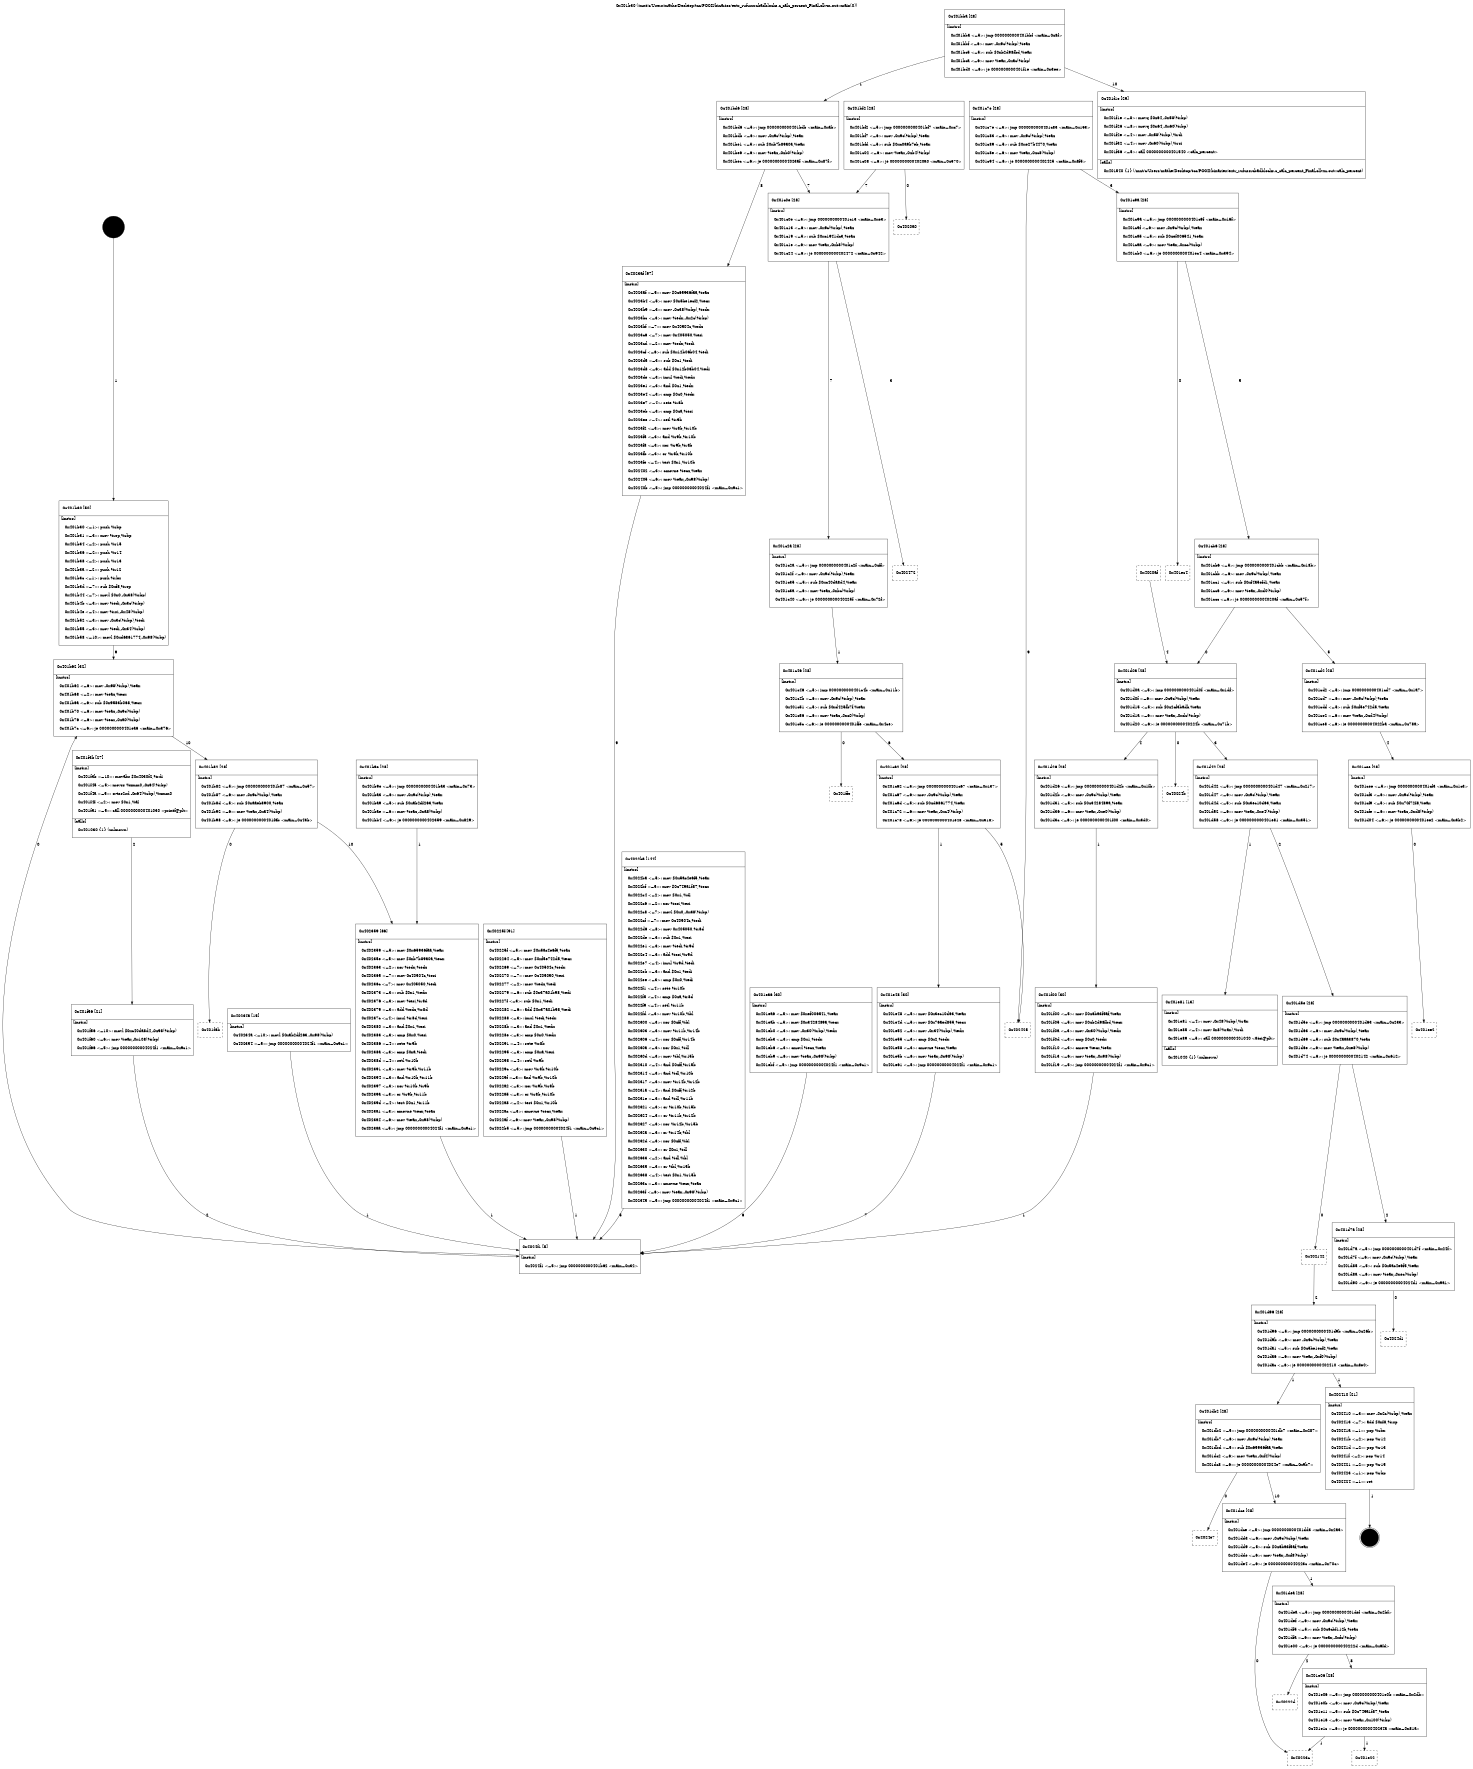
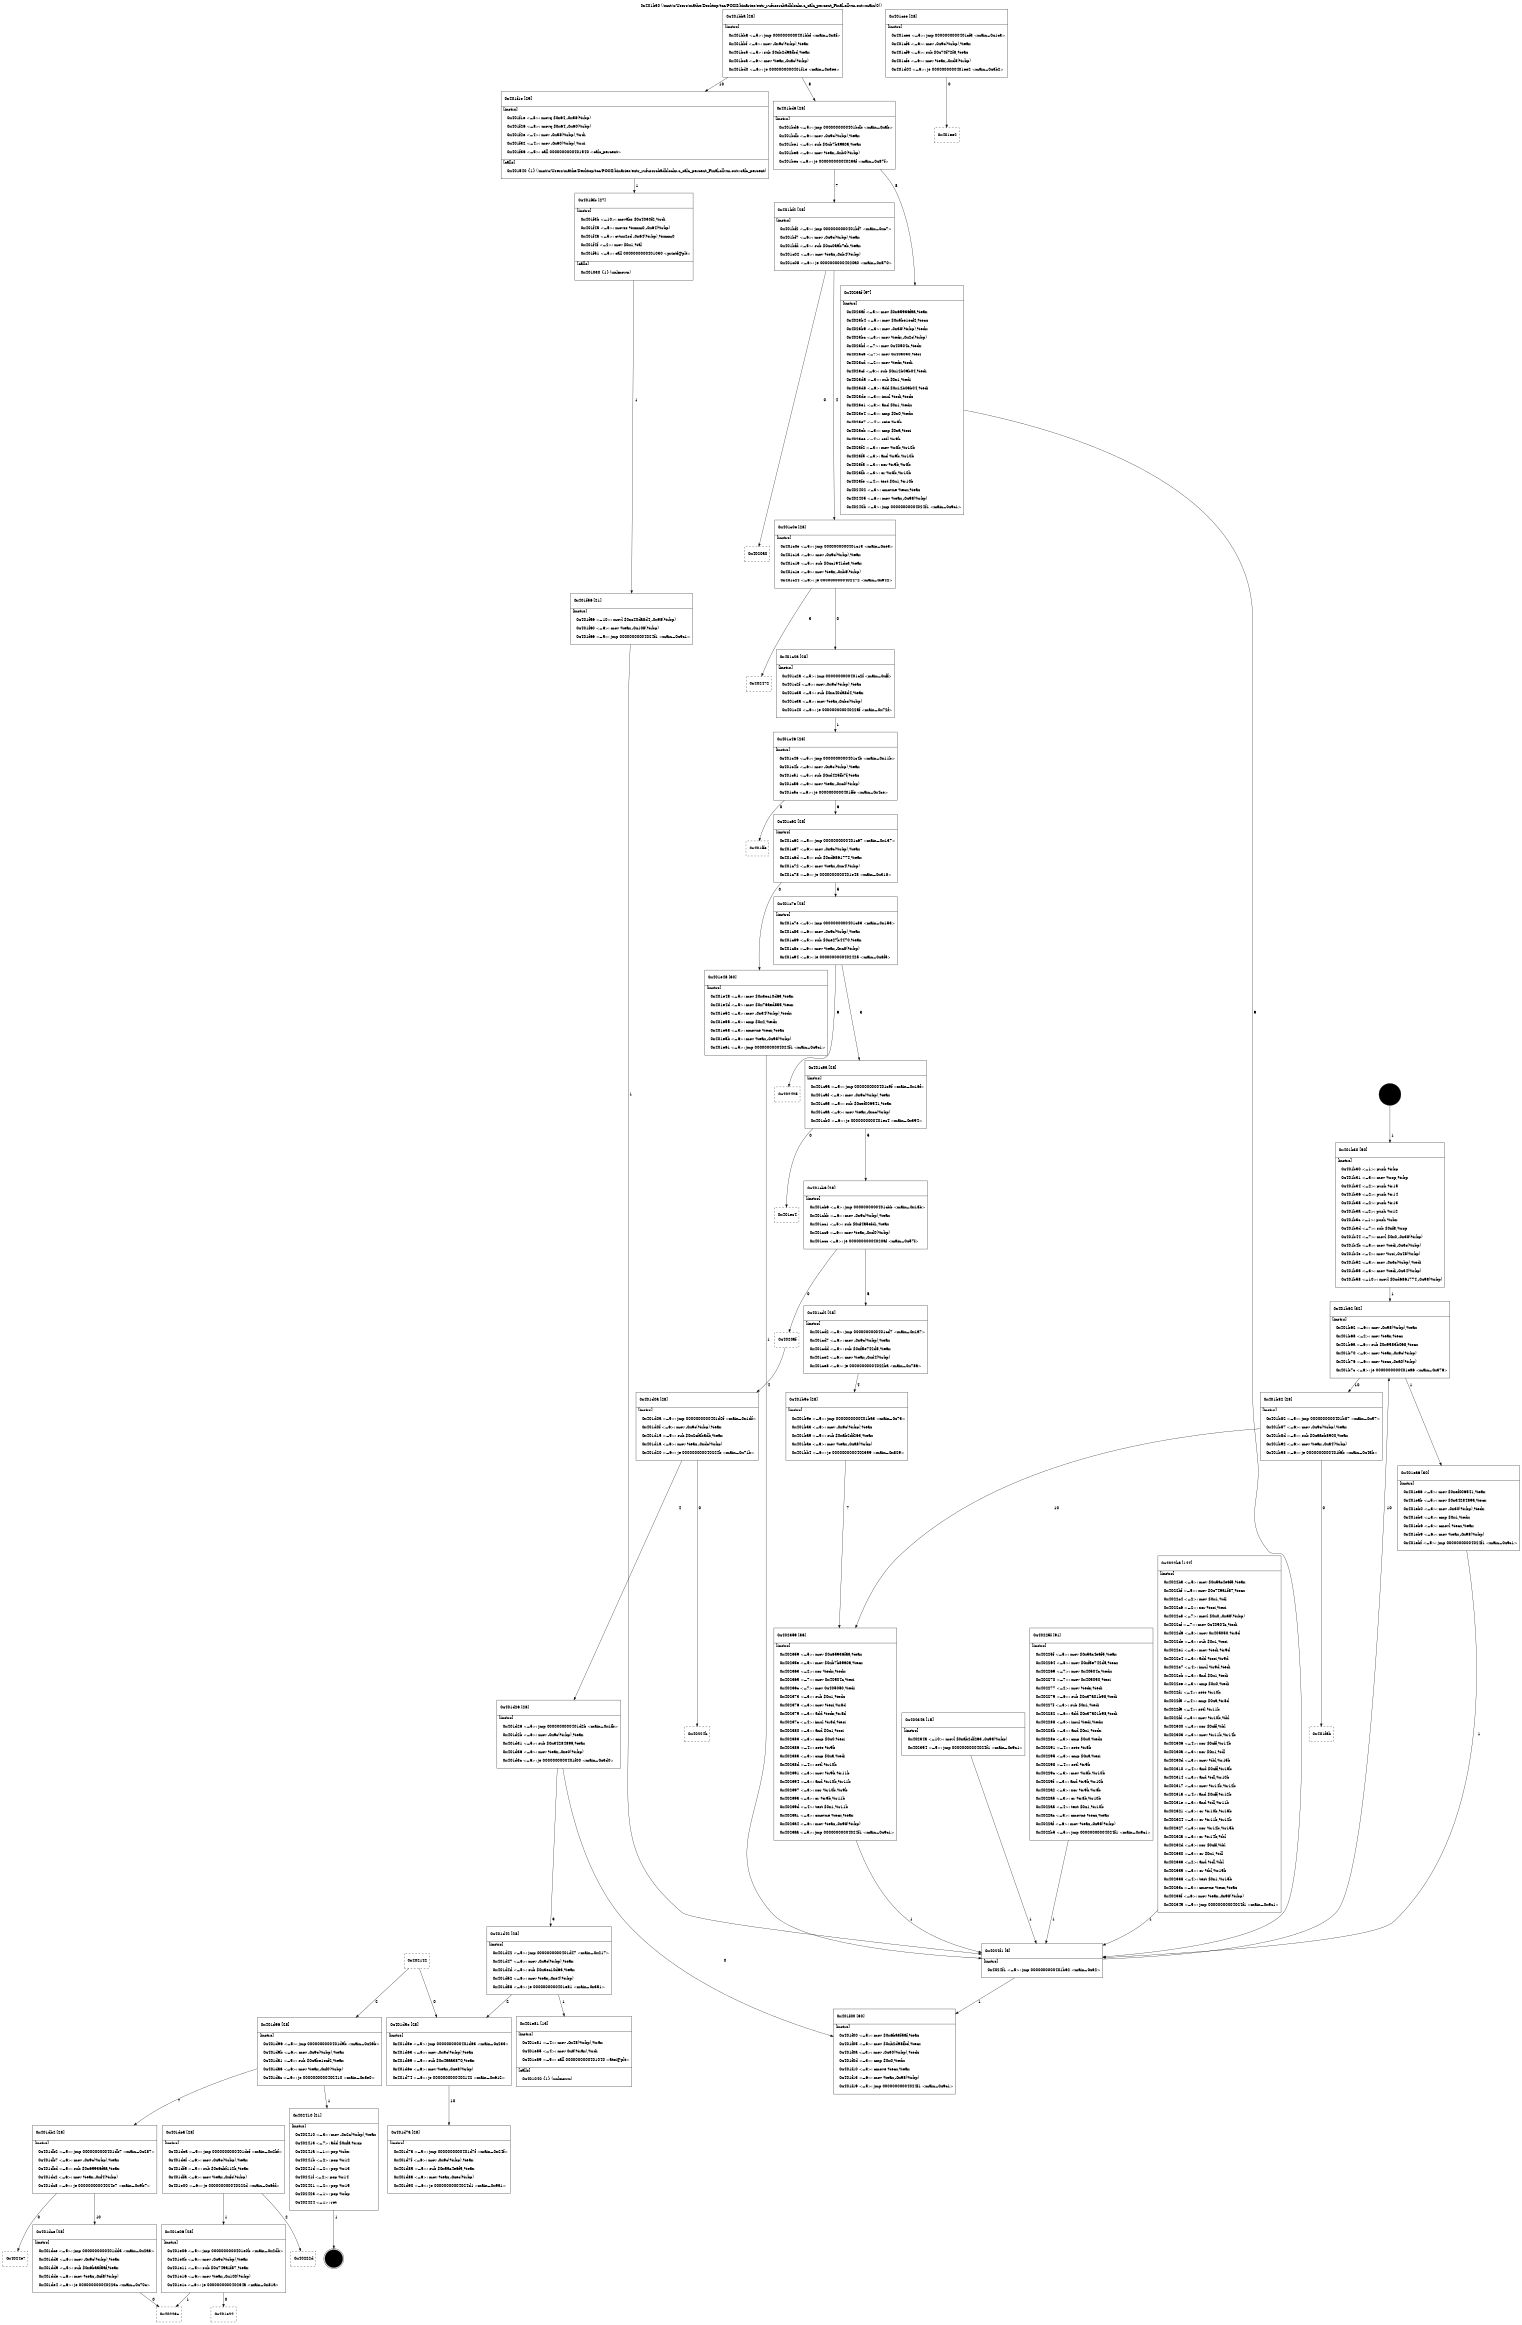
edge "0x401bba [28]" -> "0x401bd6 [28]": label " 1" -> " 8"
edge "0x401bd6 [28]" -> "0x401c0e [28]": now "0x401bd6 [28]" -> "0x401bf2 [28]"
edge "0x401f1e [29]" -> "0x401f3b [27]": added, label "1"
edge "0x401bf2 [28]" -> "0x401c0e [28]": label " 7" -> " 4"
edge "0x401c0e [28]" -> "0x401c2a [28]": label " 7" -> " 0"
edge "0x401cb6 [28]" -> "0x401d0a [28]": now "0x401cb6 [28]" -> "0x4020af"
edge "0x401b30 [50]" -> "0x401b62 [32]": label " 9" -> " 1"
edge "0x401d0a [28]" -> "0x401d42 [28]": now "0x401d26 [28]" -> "0x401d42 [28]"
edge "0x401cd2 [28]" -> "0x401cee [28]": now "0x401cd2 [28]" -> "0x401b9e [28]"
edge "0x4024f1 [5]" -> "0x401b62 [32]": label " 0" -> " 10"
edge "0x401f3b [27]" -> "0x401f56 [21]": label " 2" -> " 1"
edge "0x401b9e [28]" -> "0x402359 [86]": label " 1" -> " 7"
edge "0x401c62 [28]" -> "0x401e48 [30]": label " 1" -> " 0"
edge "0x401d26 [28]" -> "0x401f00 [30]": label " 1" -> " 0"
edge "0x401c62 [28]" -> "0x402425": now "0x401c62 [28]" -> "0x401c7e [28]"
edge "0x401d5e [28]" -> "0x402142": reversed
edge "0x401f56 [21]" -> "0x4024f1 [5]": label " 2" -> " 1"
edge "0x4022ba [144]" -> "0x4024f1 [5]": label " 5" -> " 1"
edge "0x401ea6 [30]" -> "0x4024f1 [5]": label " 6" -> " 1"
edge "0x401e48 [30]" -> "0x4024f1 [5]": label " 7" -> " 1"
edge "0x401d5e [28]" -> "0x401d7a [28]": label " 2" -> " 10"
edge "0x401f00 [30]" -> "0x4024f1 [5]": reversed
node "0x4024d1": removed
edge "0x401d96 [28]" -> "0x401db2 [28]": label " 1" -> " 7"
edge "0x401b62 [32]" -> "0x401ea6 [30]": added, label "1"
edge "0x401dce [28]" -> "0x401dea [28]": removed, label "1"
edge "0x401dea [28]" -> "0x401e06 [28]": label " 8" -> " 1"
edge "0x401e06 [28]" -> "0x401e22": label " 1" -> " 0"
